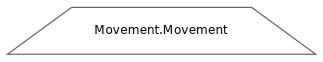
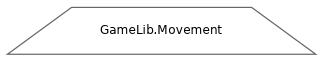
node "Movement.Movement": label "Movement.Movement" -> "GameLib.Movement"
